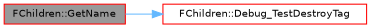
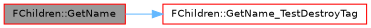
node "FChildren::Debug_TestDestroyTag": label "FChildren::Debug_TestDestroyTag" -> "FChildren::GetName_TestDestroyTag"
